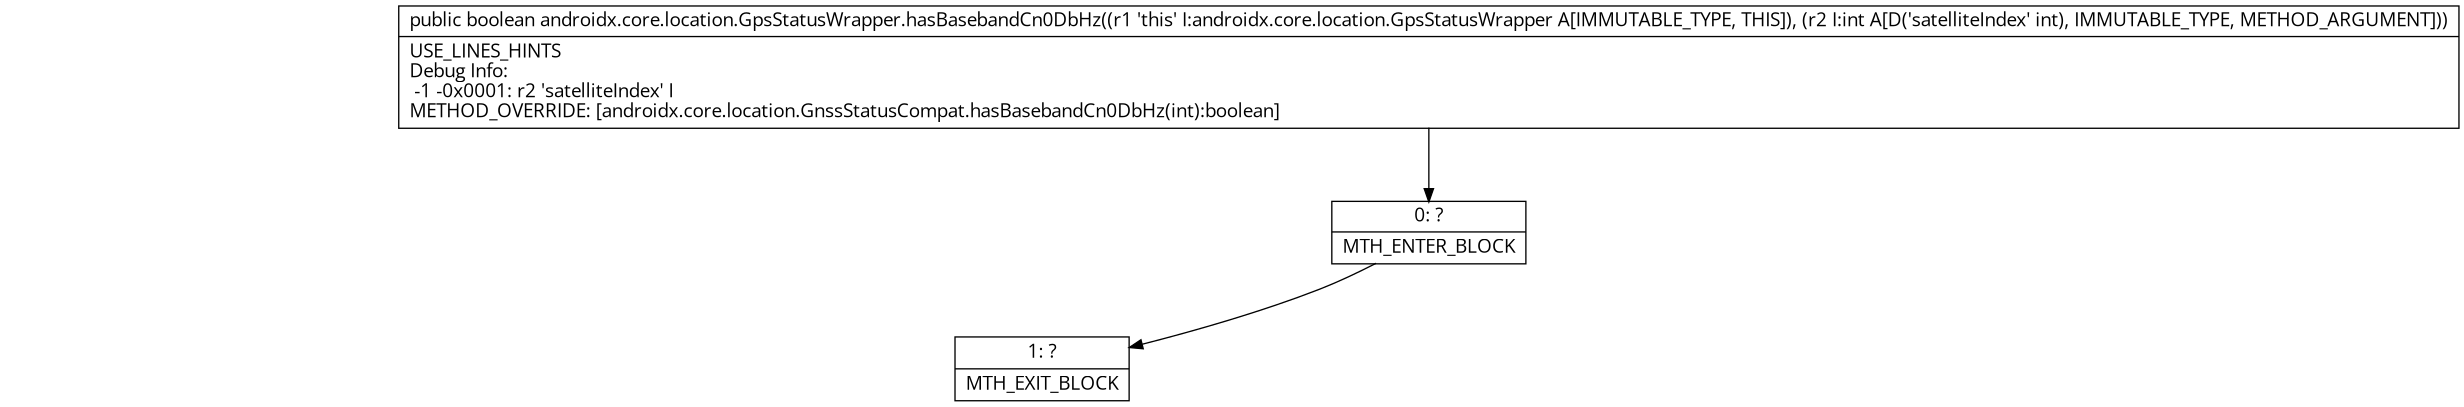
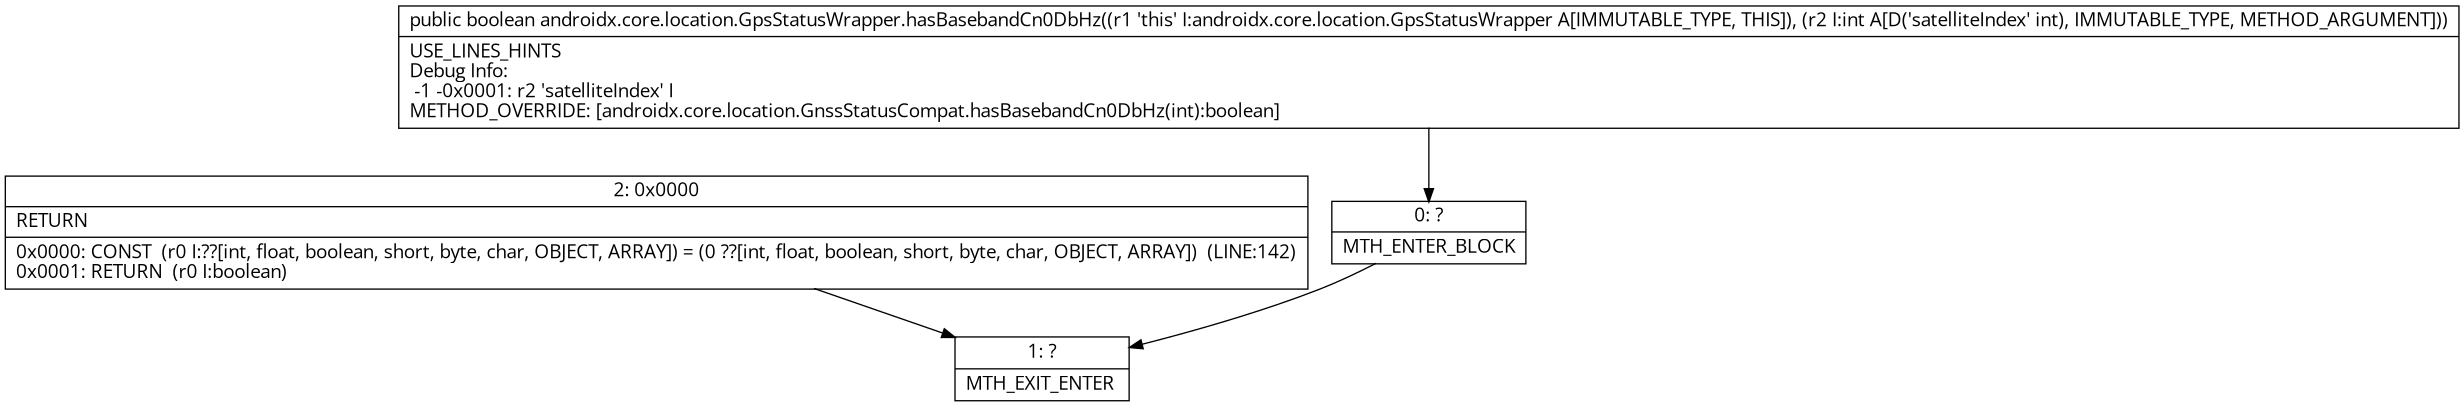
node "2: 0x0000": added
node "1: ?": text "MTH_EXIT_BLOCK" -> "MTH_EXIT_ENTER"
